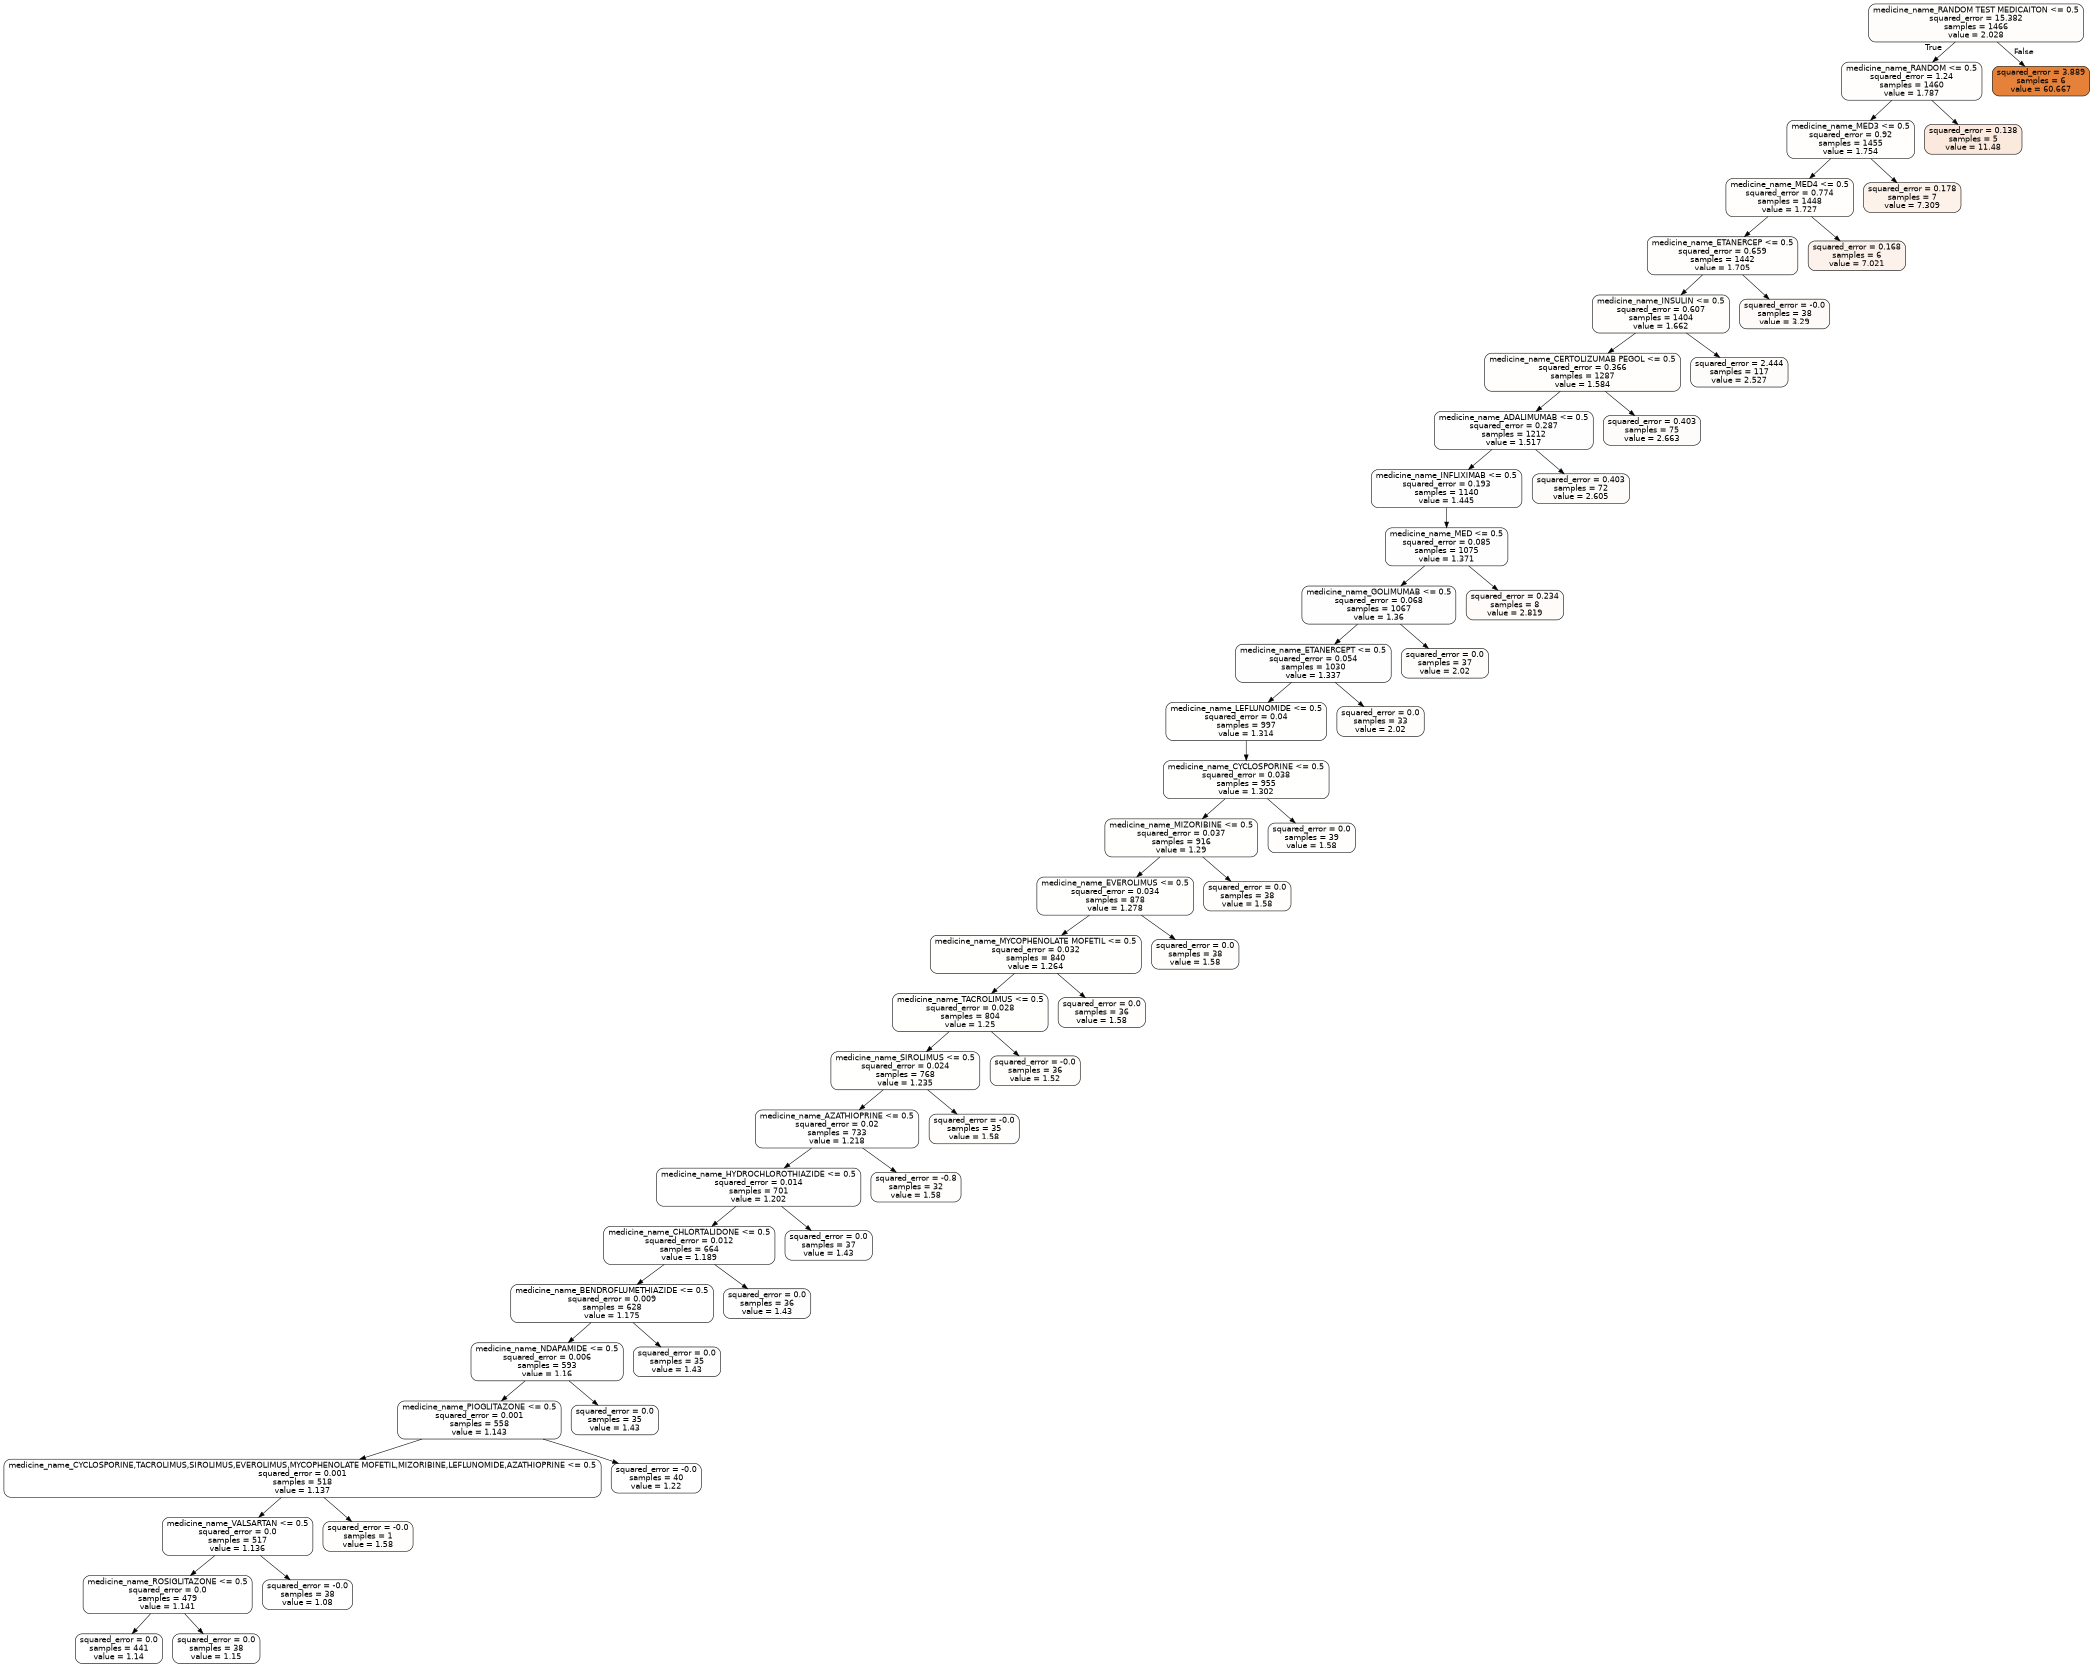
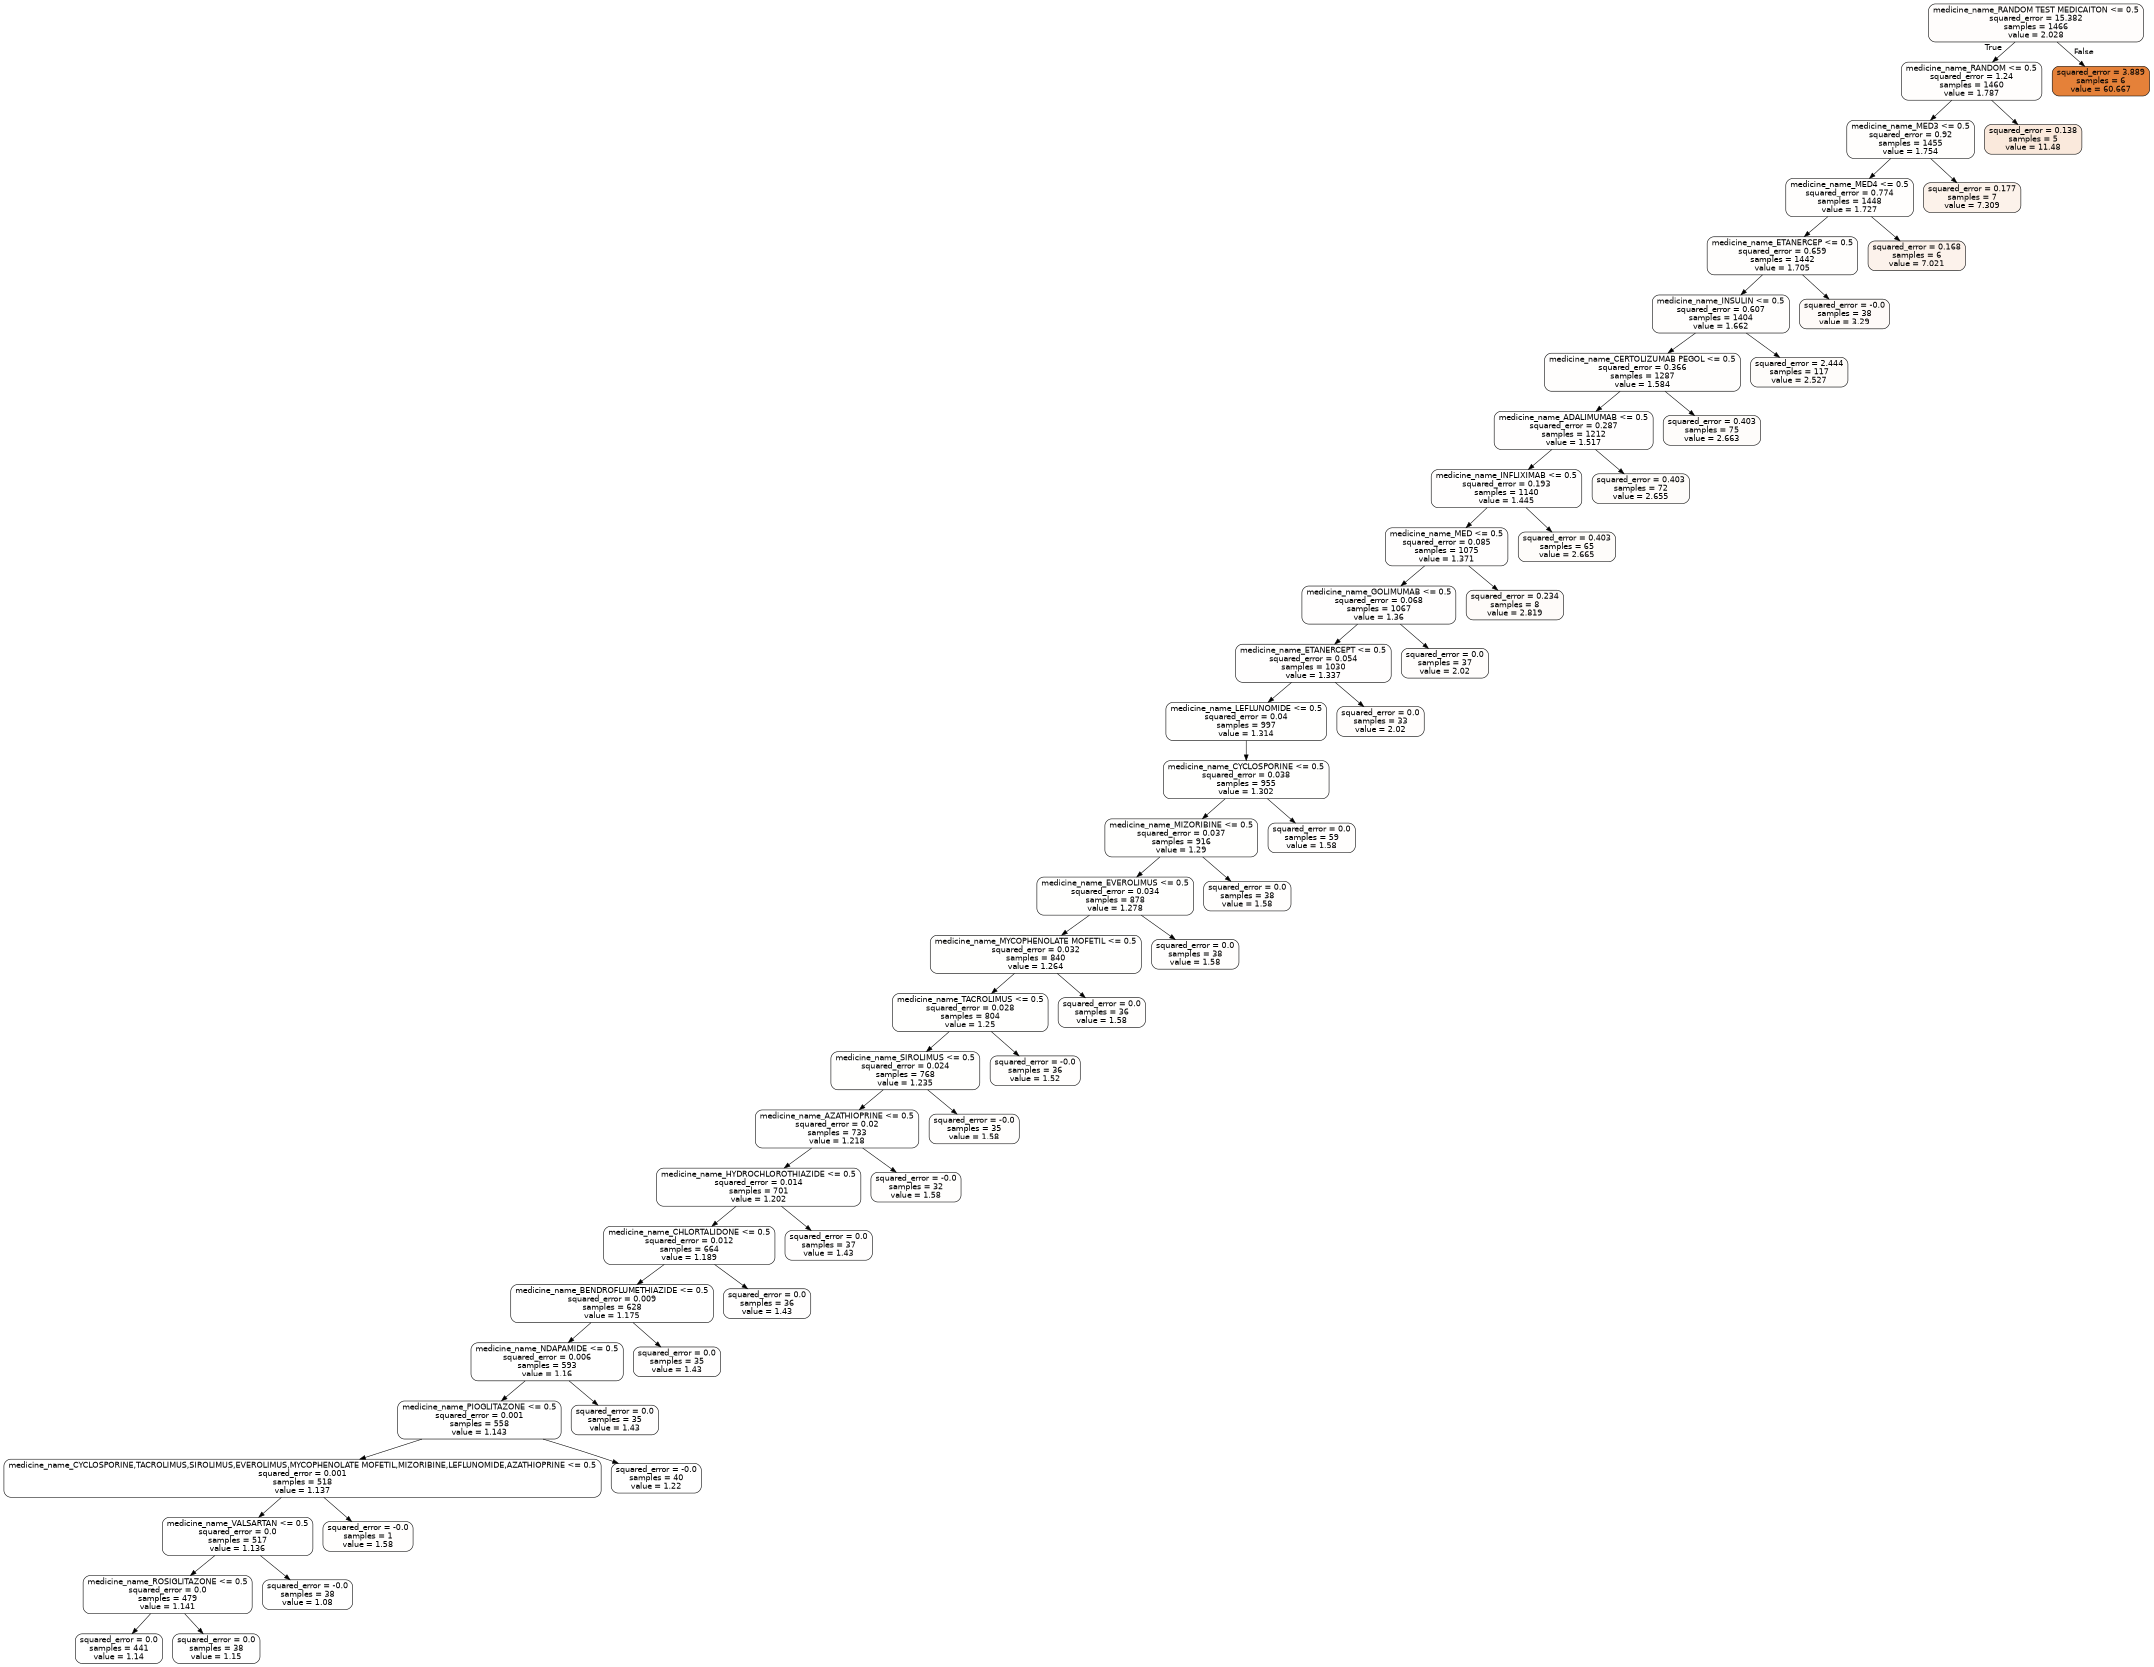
node "squared_error = 0.178 samples = 7 value = 7.309": label "squared_error = 0.178 samples = 7 value = 7.309" -> "squared_error = 0.177 samples = 7 value = 7.309"
node "squared_error = 0.403 samples = 72 value = 2.605": label "squared_error = 0.403 samples = 72 value = 2.605" -> "squared_error = 0.403 samples = 72 value = 2.655"
node "squared_error = 0.403 samples = 65 value = 2.665": added
node "squared_error = 0.0 samples = 39 value = 1.58": label "squared_error = 0.0 samples = 39 value = 1.58" -> "squared_error = 0.0 samples = 59 value = 1.58"
node "squared_error = -0.8 samples = 32 value = 1.58": label "squared_error = -0.8 samples = 32 value = 1.58" -> "squared_error = -0.0 samples = 32 value = 1.58"
